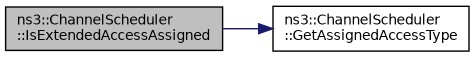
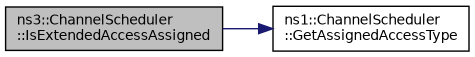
node "ns3::ChannelScheduler ::GetAssignedAccessType": label "ns3::ChannelScheduler ::GetAssignedAccessType" -> "ns1::ChannelScheduler ::GetAssignedAccessType"
